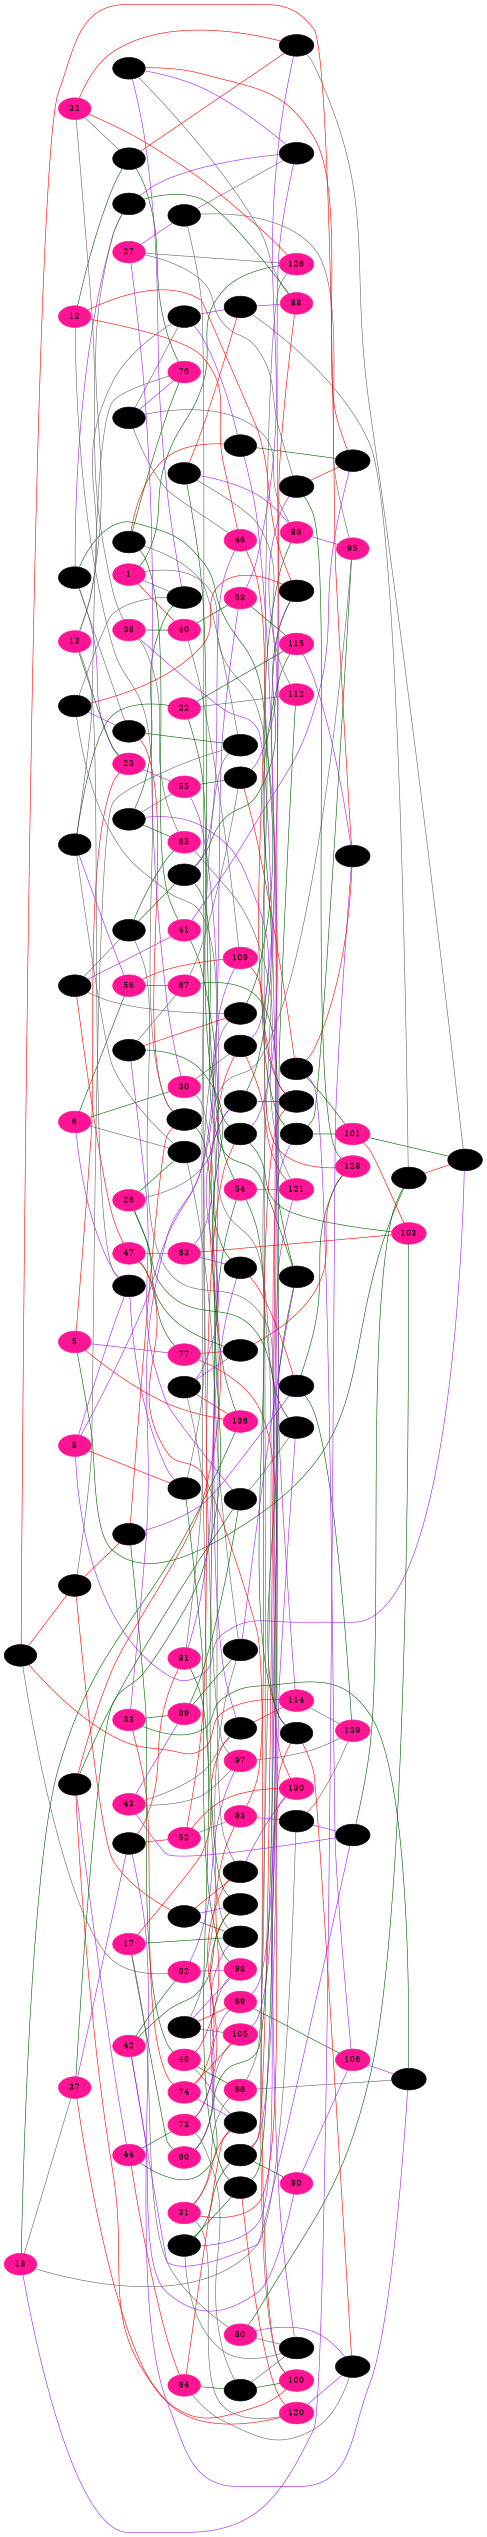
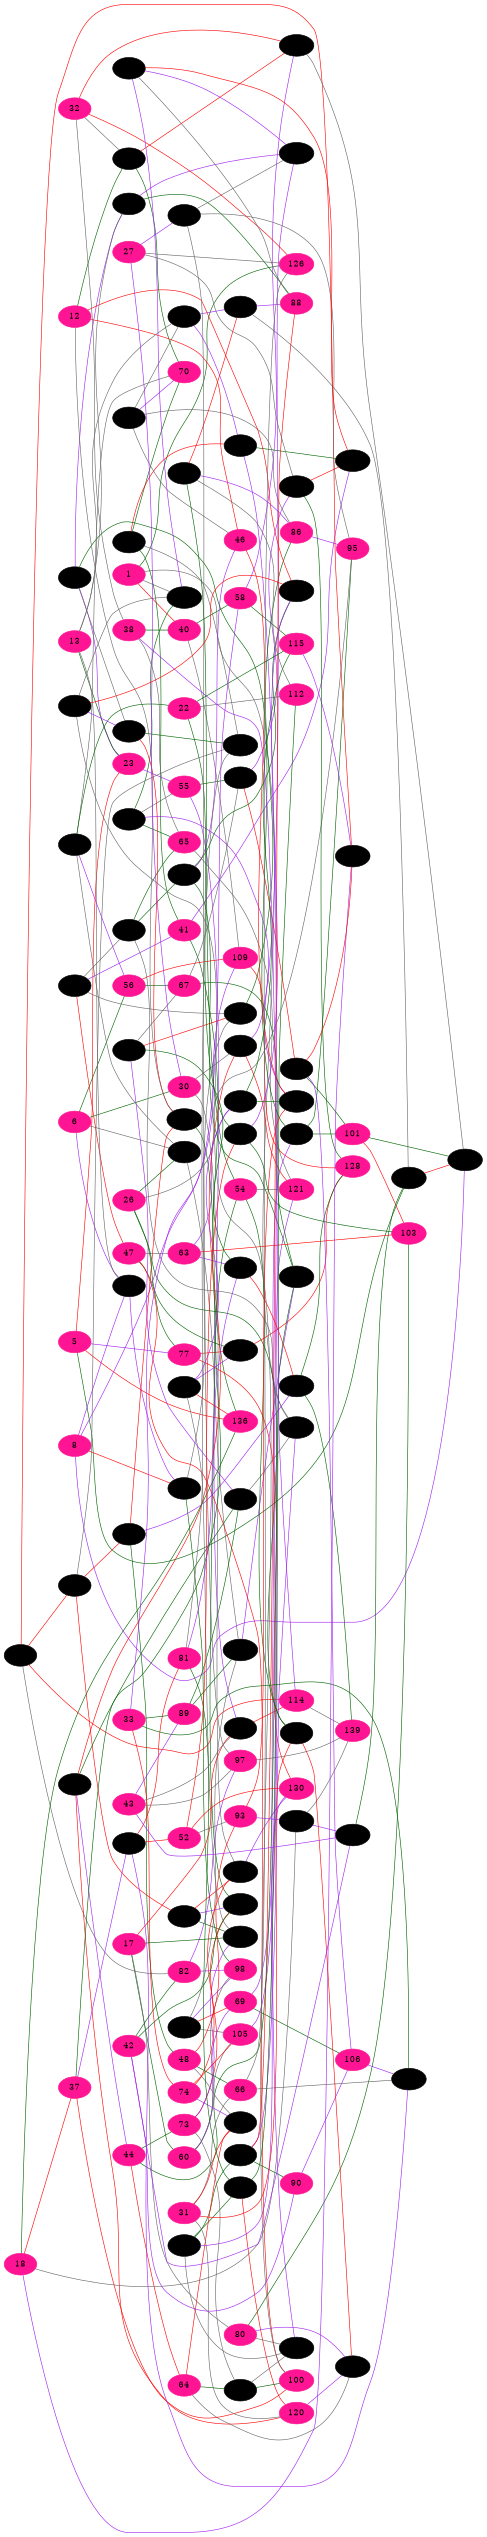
edge "37" -- "18": color gray40 -> red
